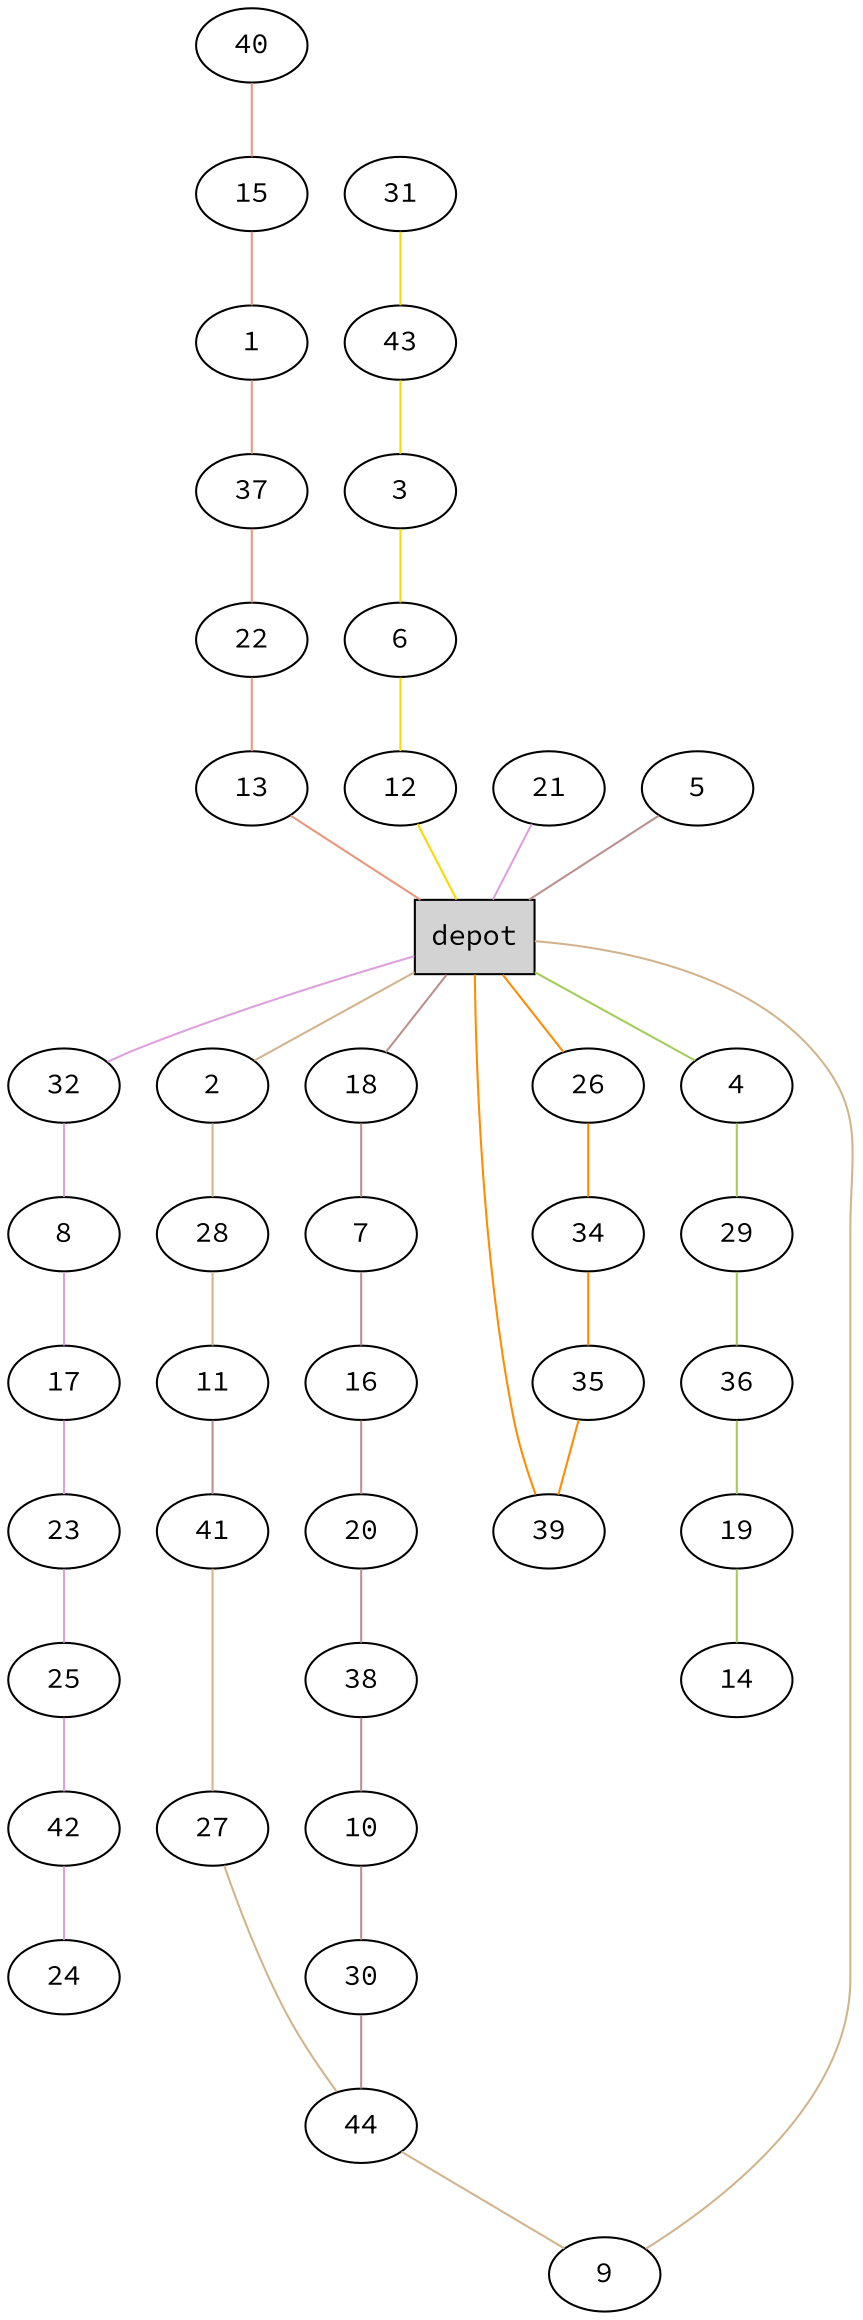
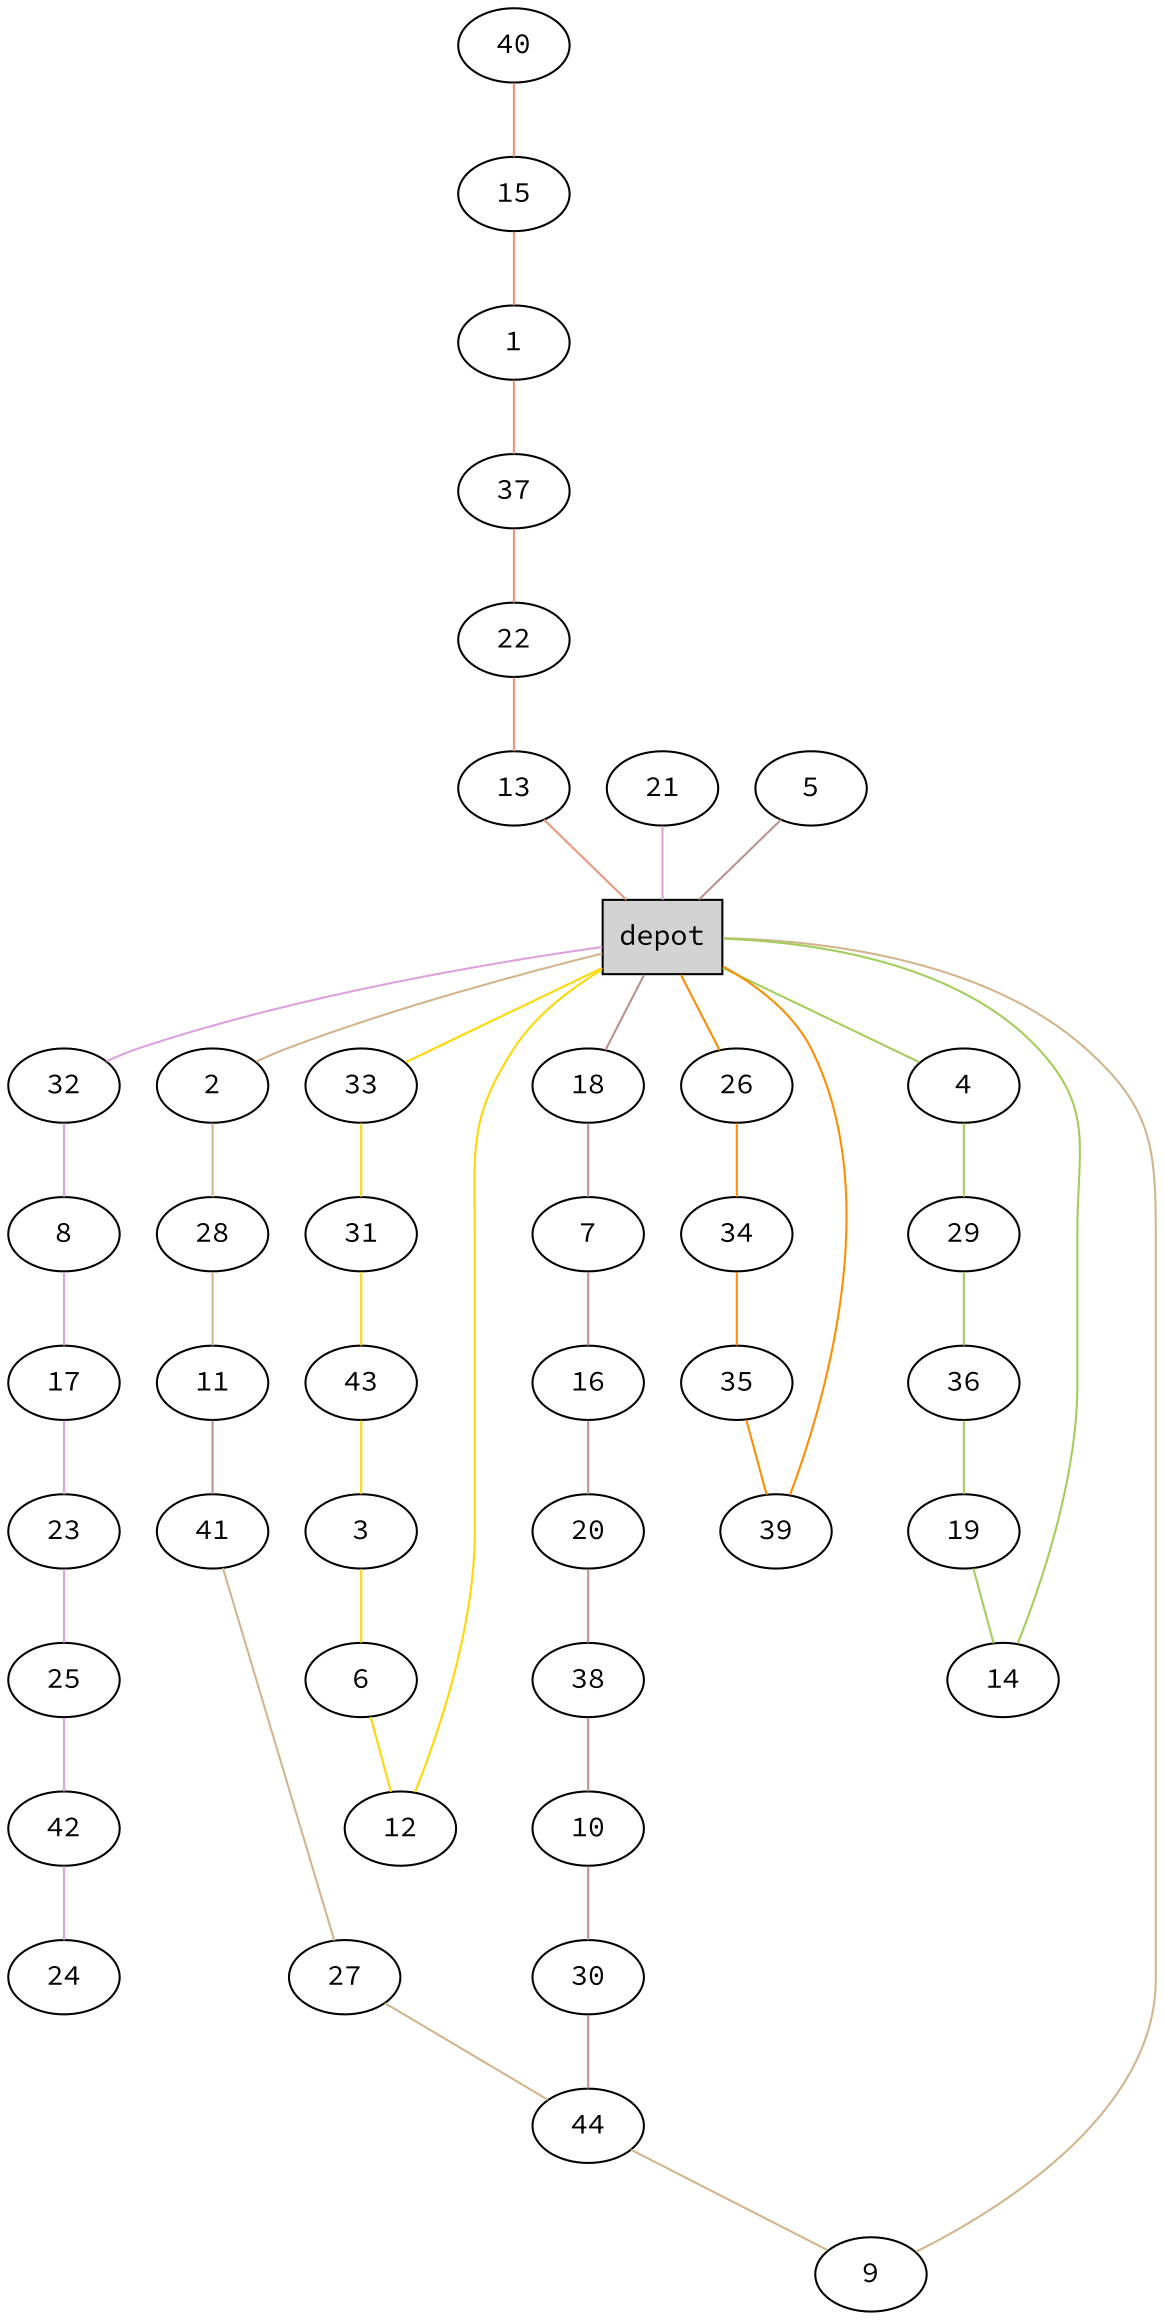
node "33": added
edge "depot" -- "14": added
